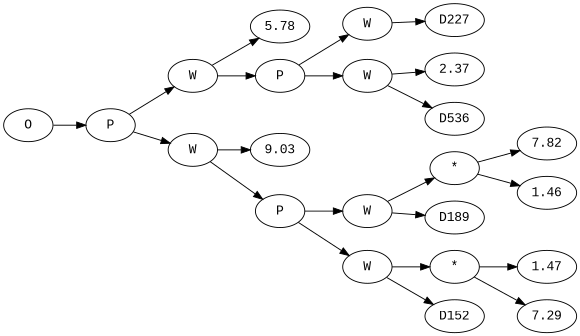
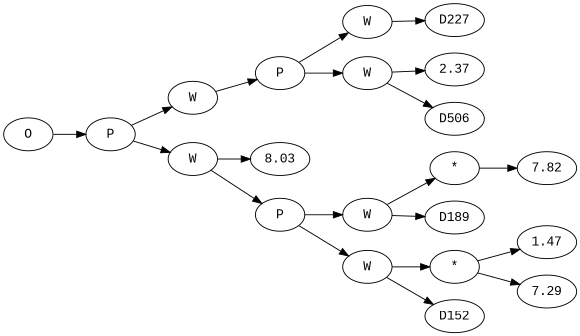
node "5.78": removed
node "D536": label "D536" -> "D506"
node "9.03": label "9.03" -> "8.03"
node "1.46": removed
